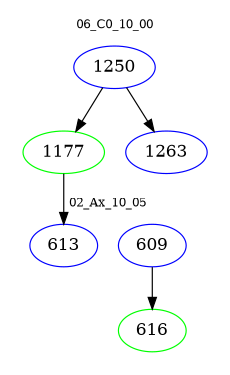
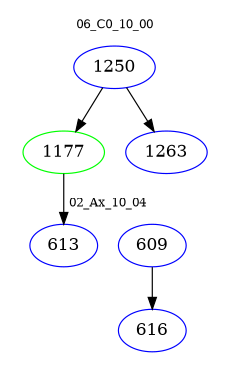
cluster "02_Ax_10_05": label "02_Ax_10_05" -> "02_Ax_10_04"
node "616": color green -> blue
